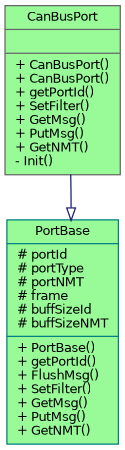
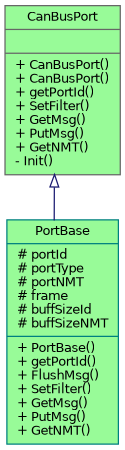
edge "CanBusPort" -> "PortBase": reversed
